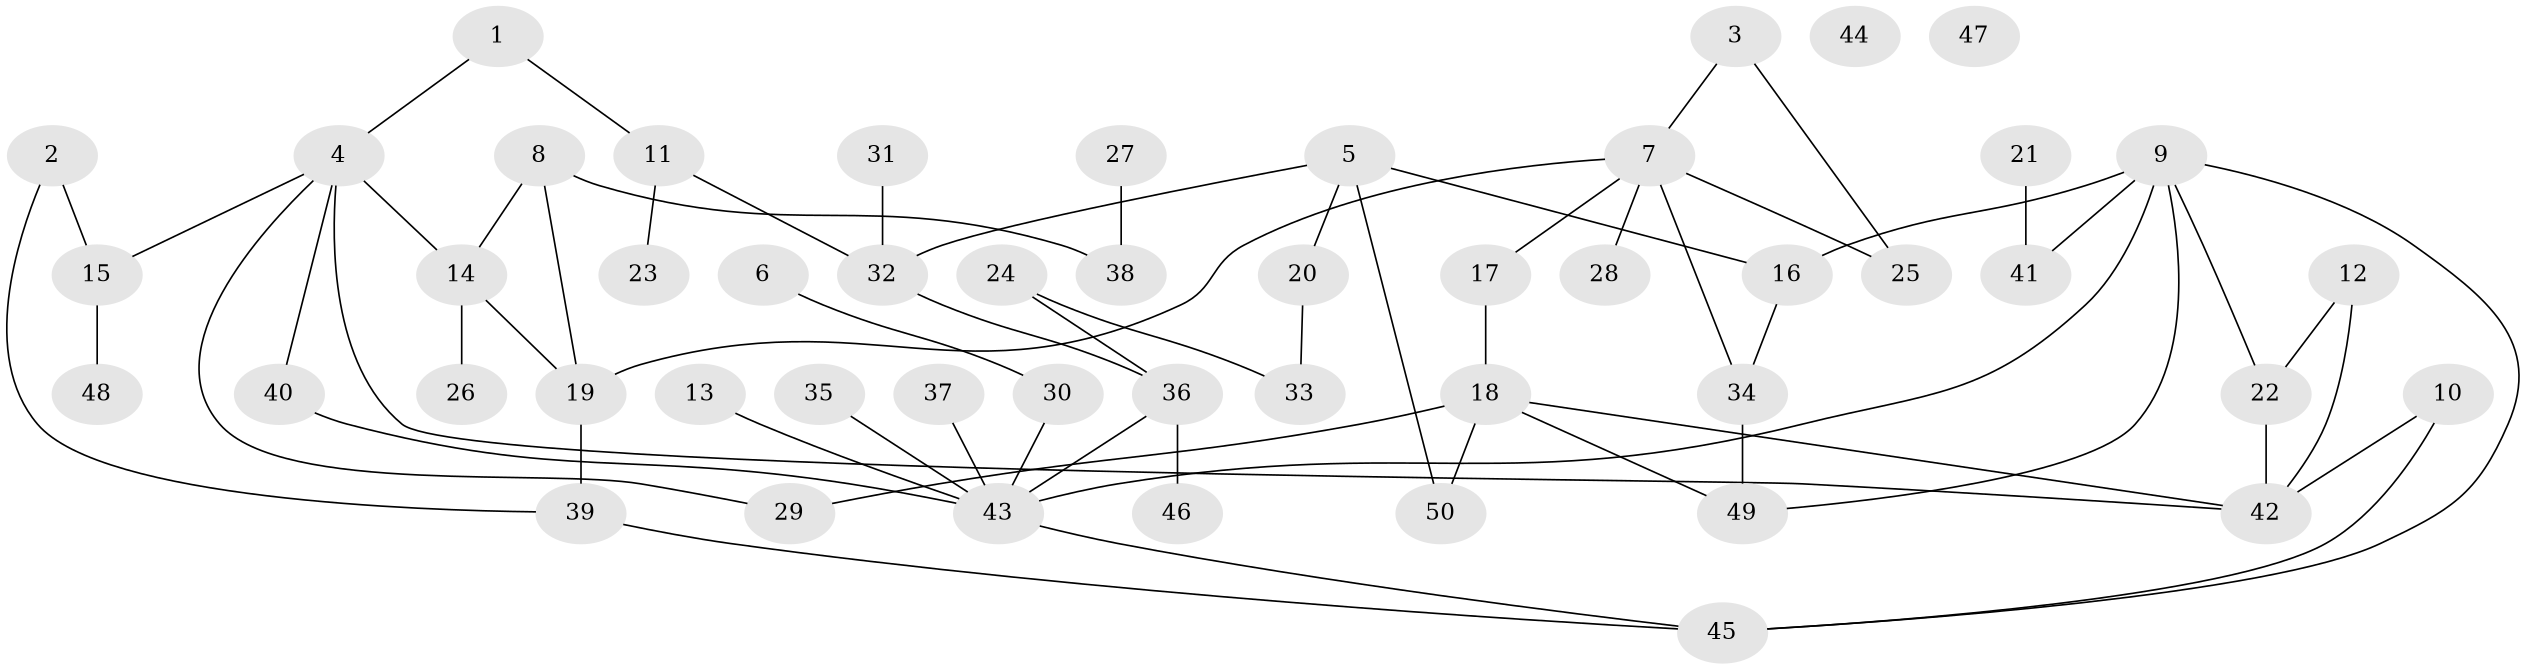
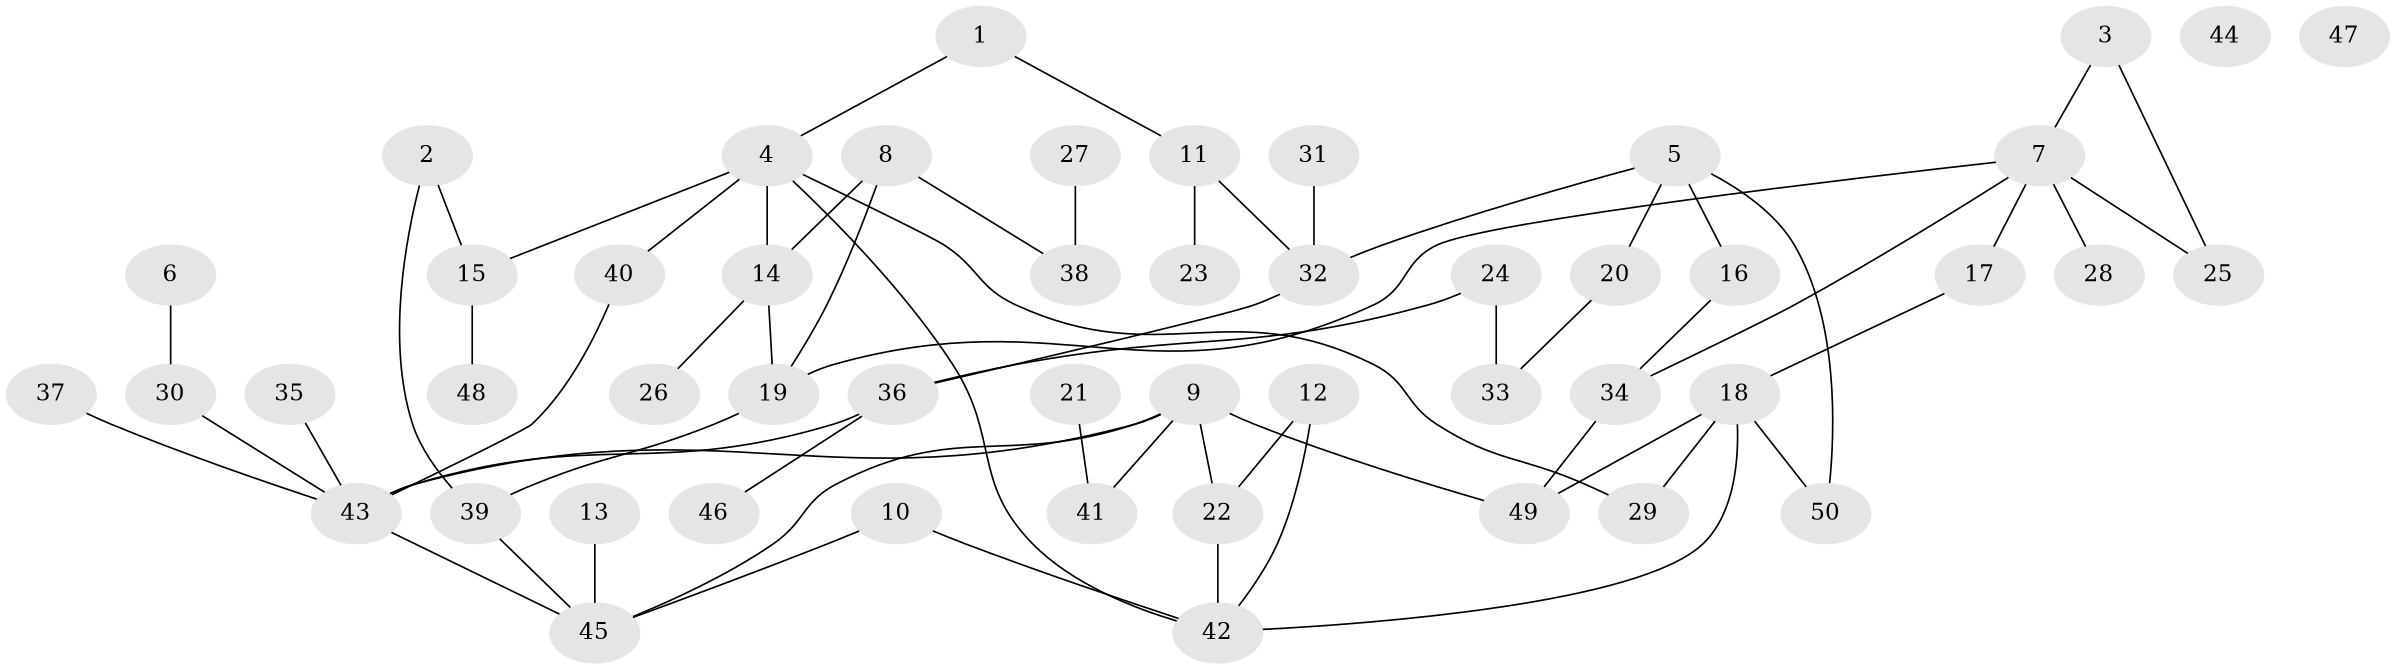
edge "9" -- "16": removed
edge "13" -- "43": now "13" -- "45"
